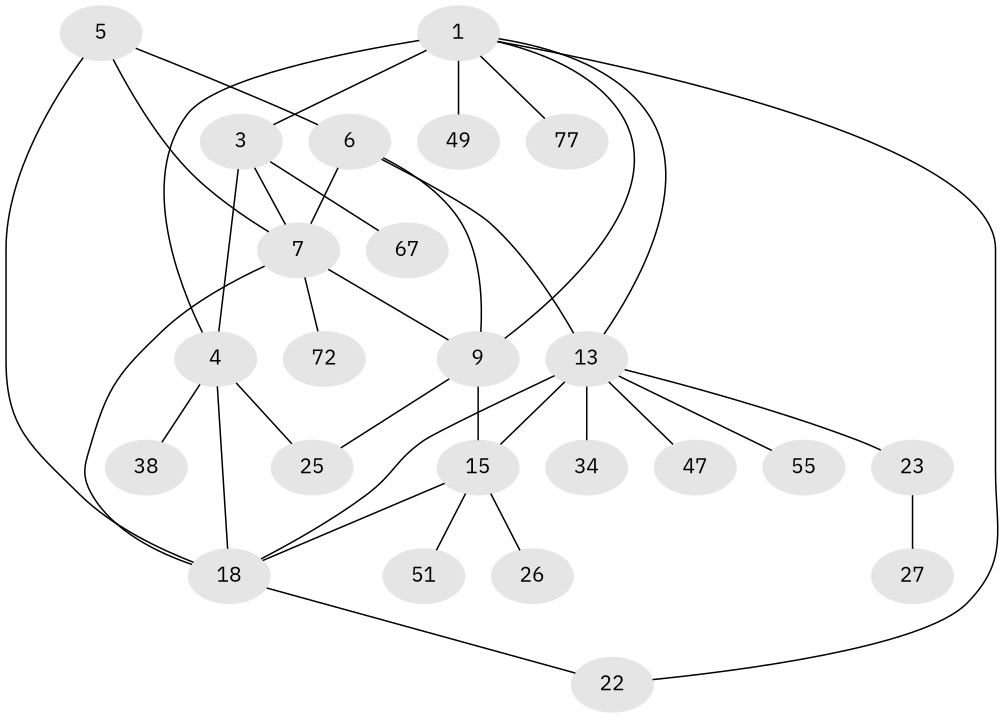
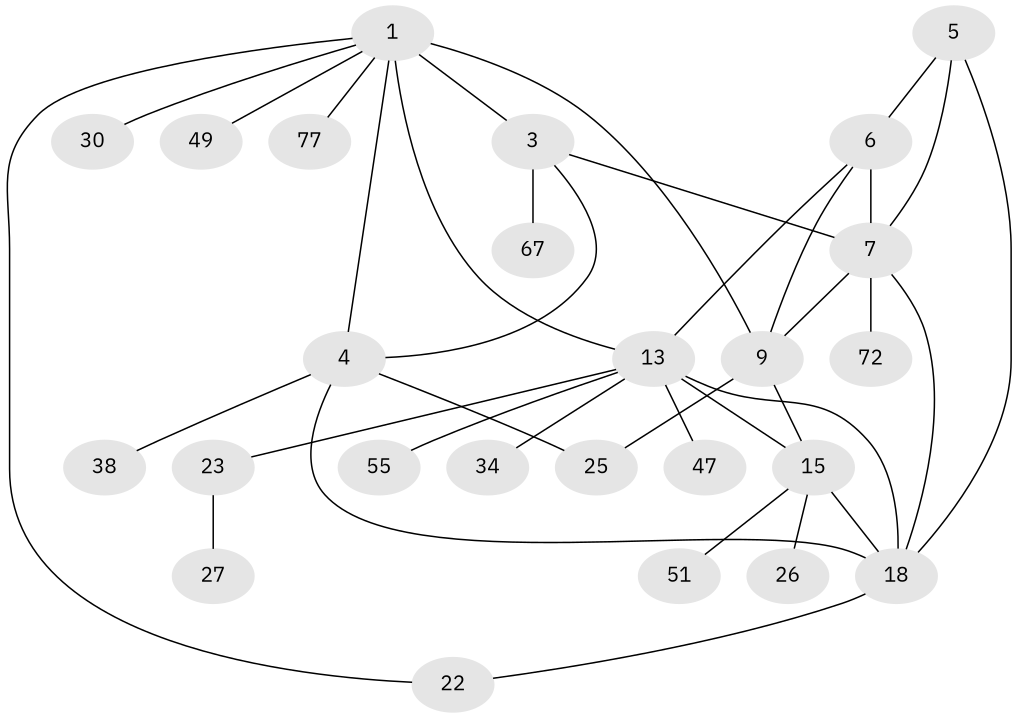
node "30": added
